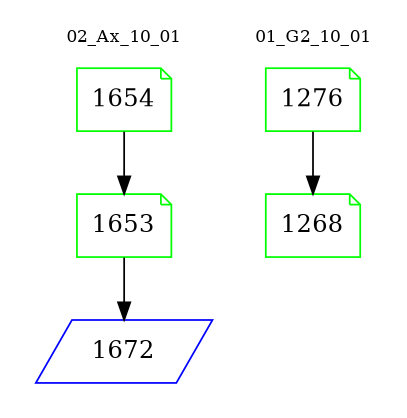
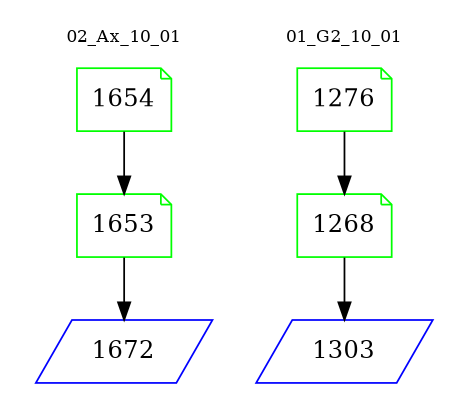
node "1303": added
